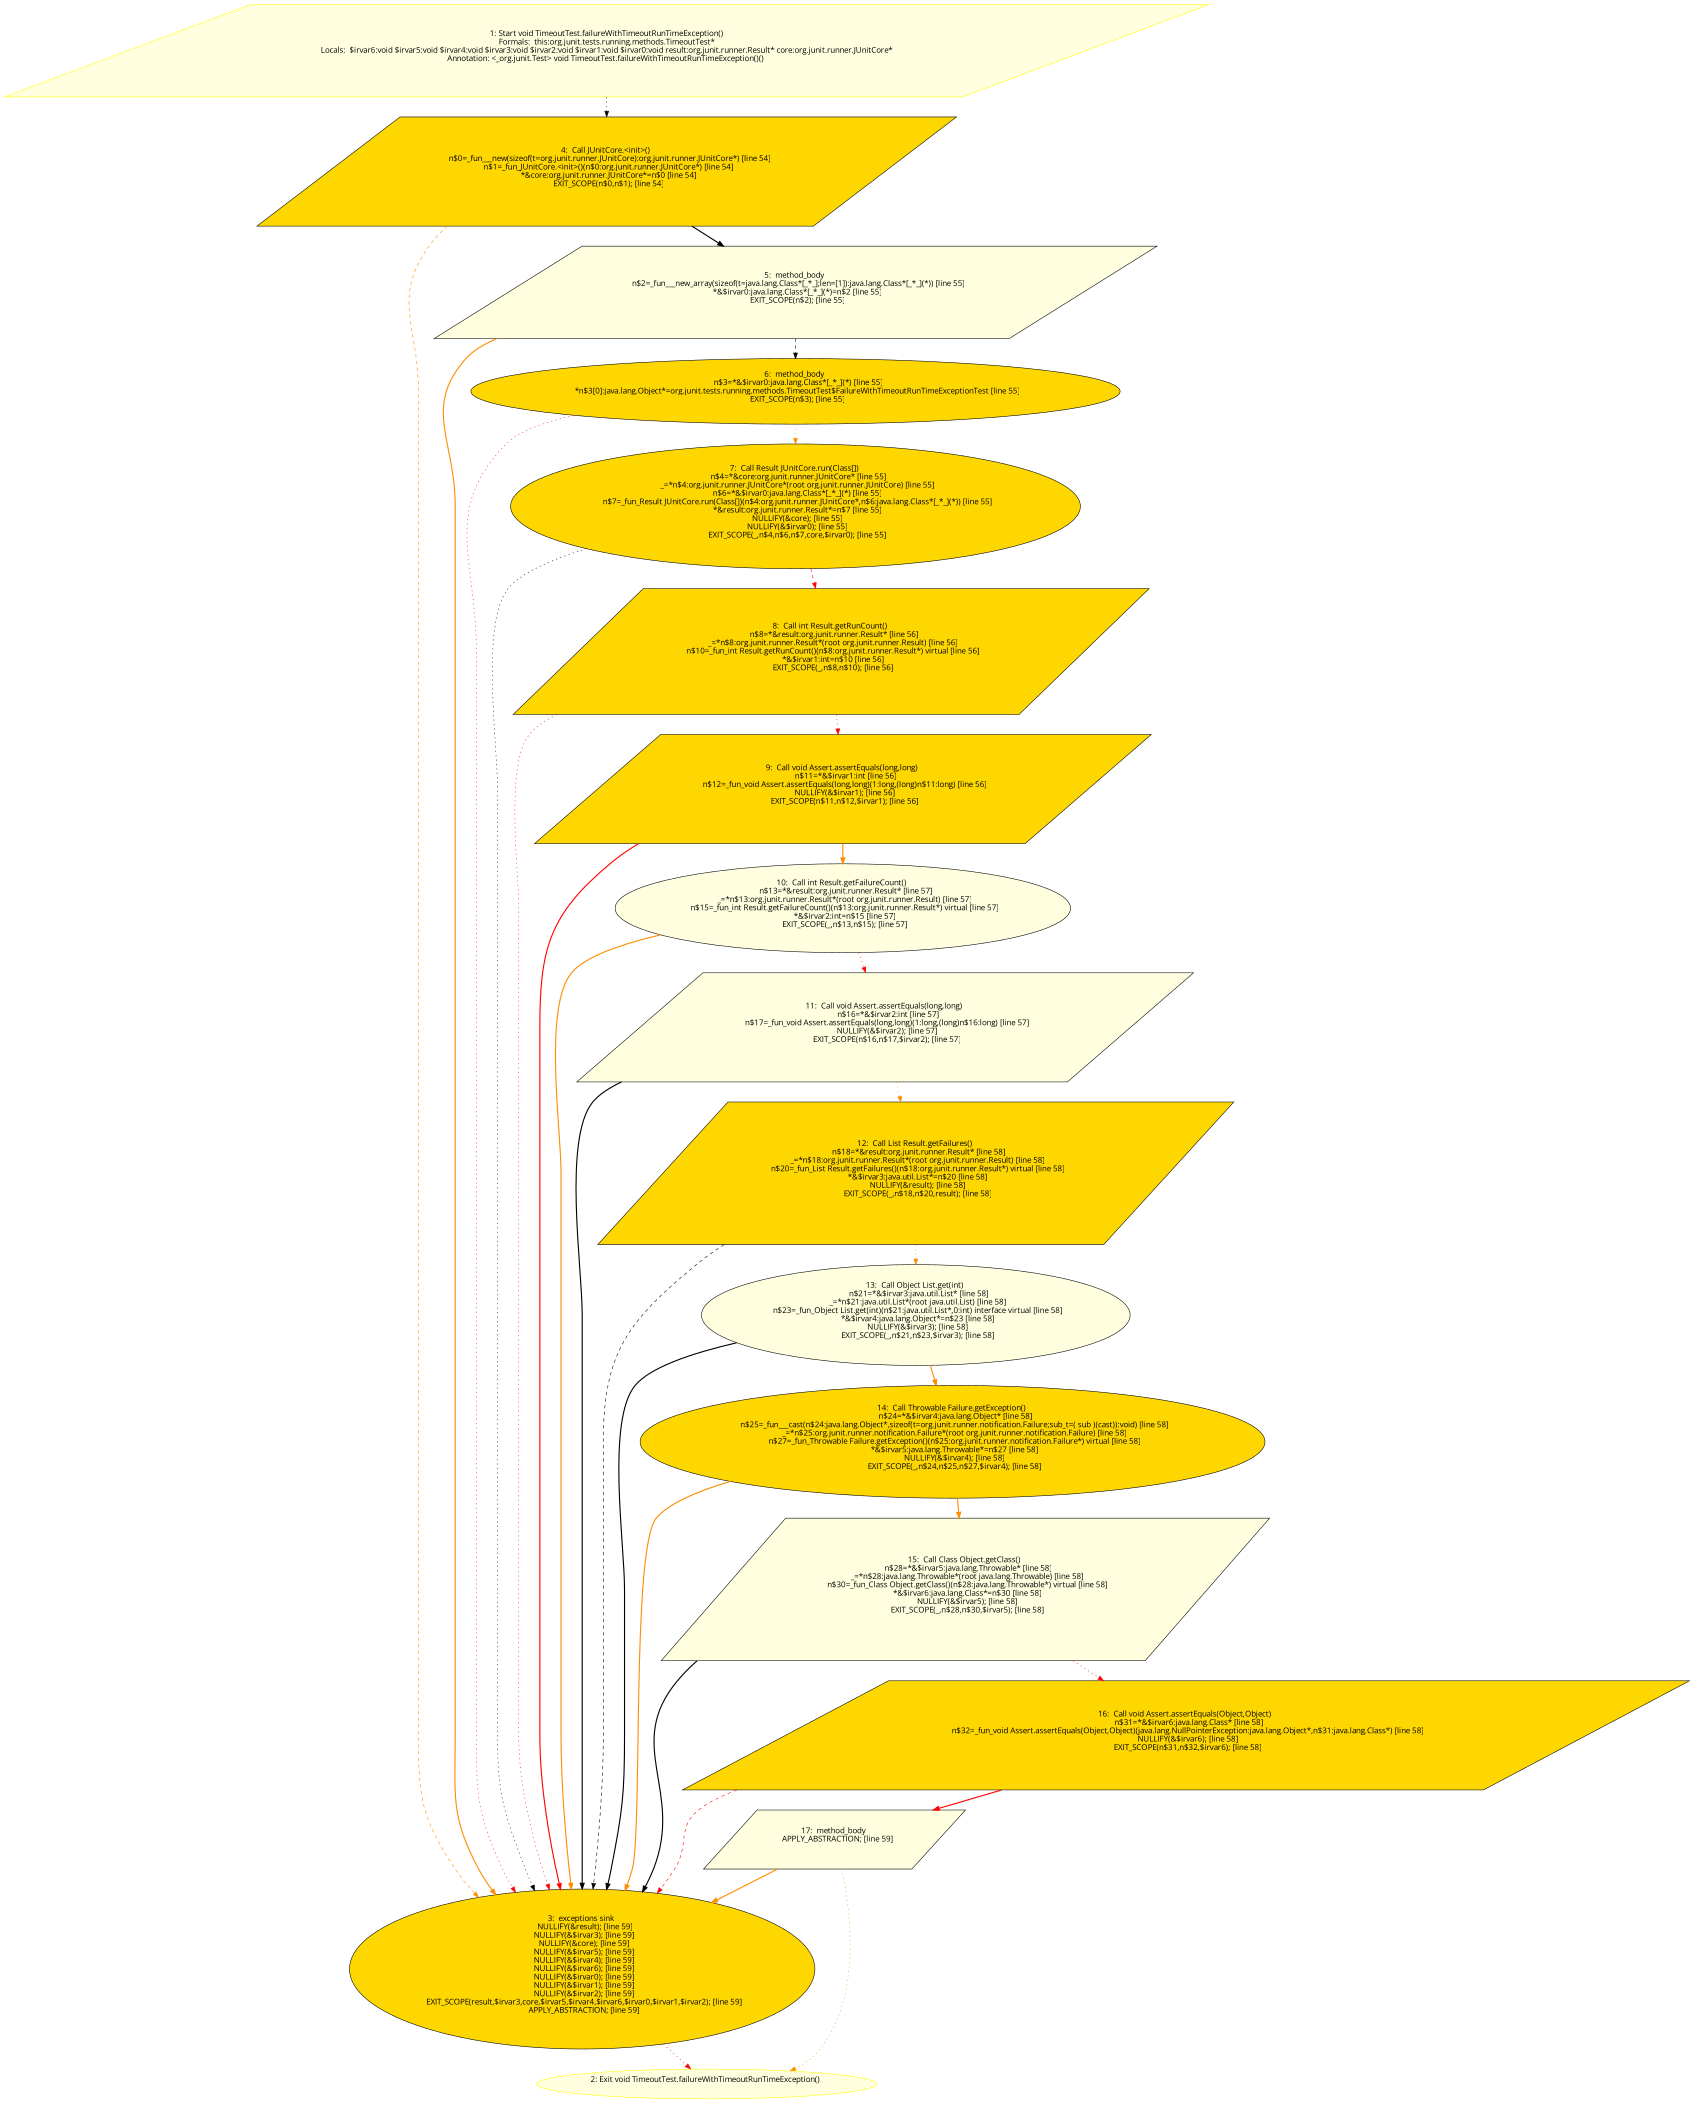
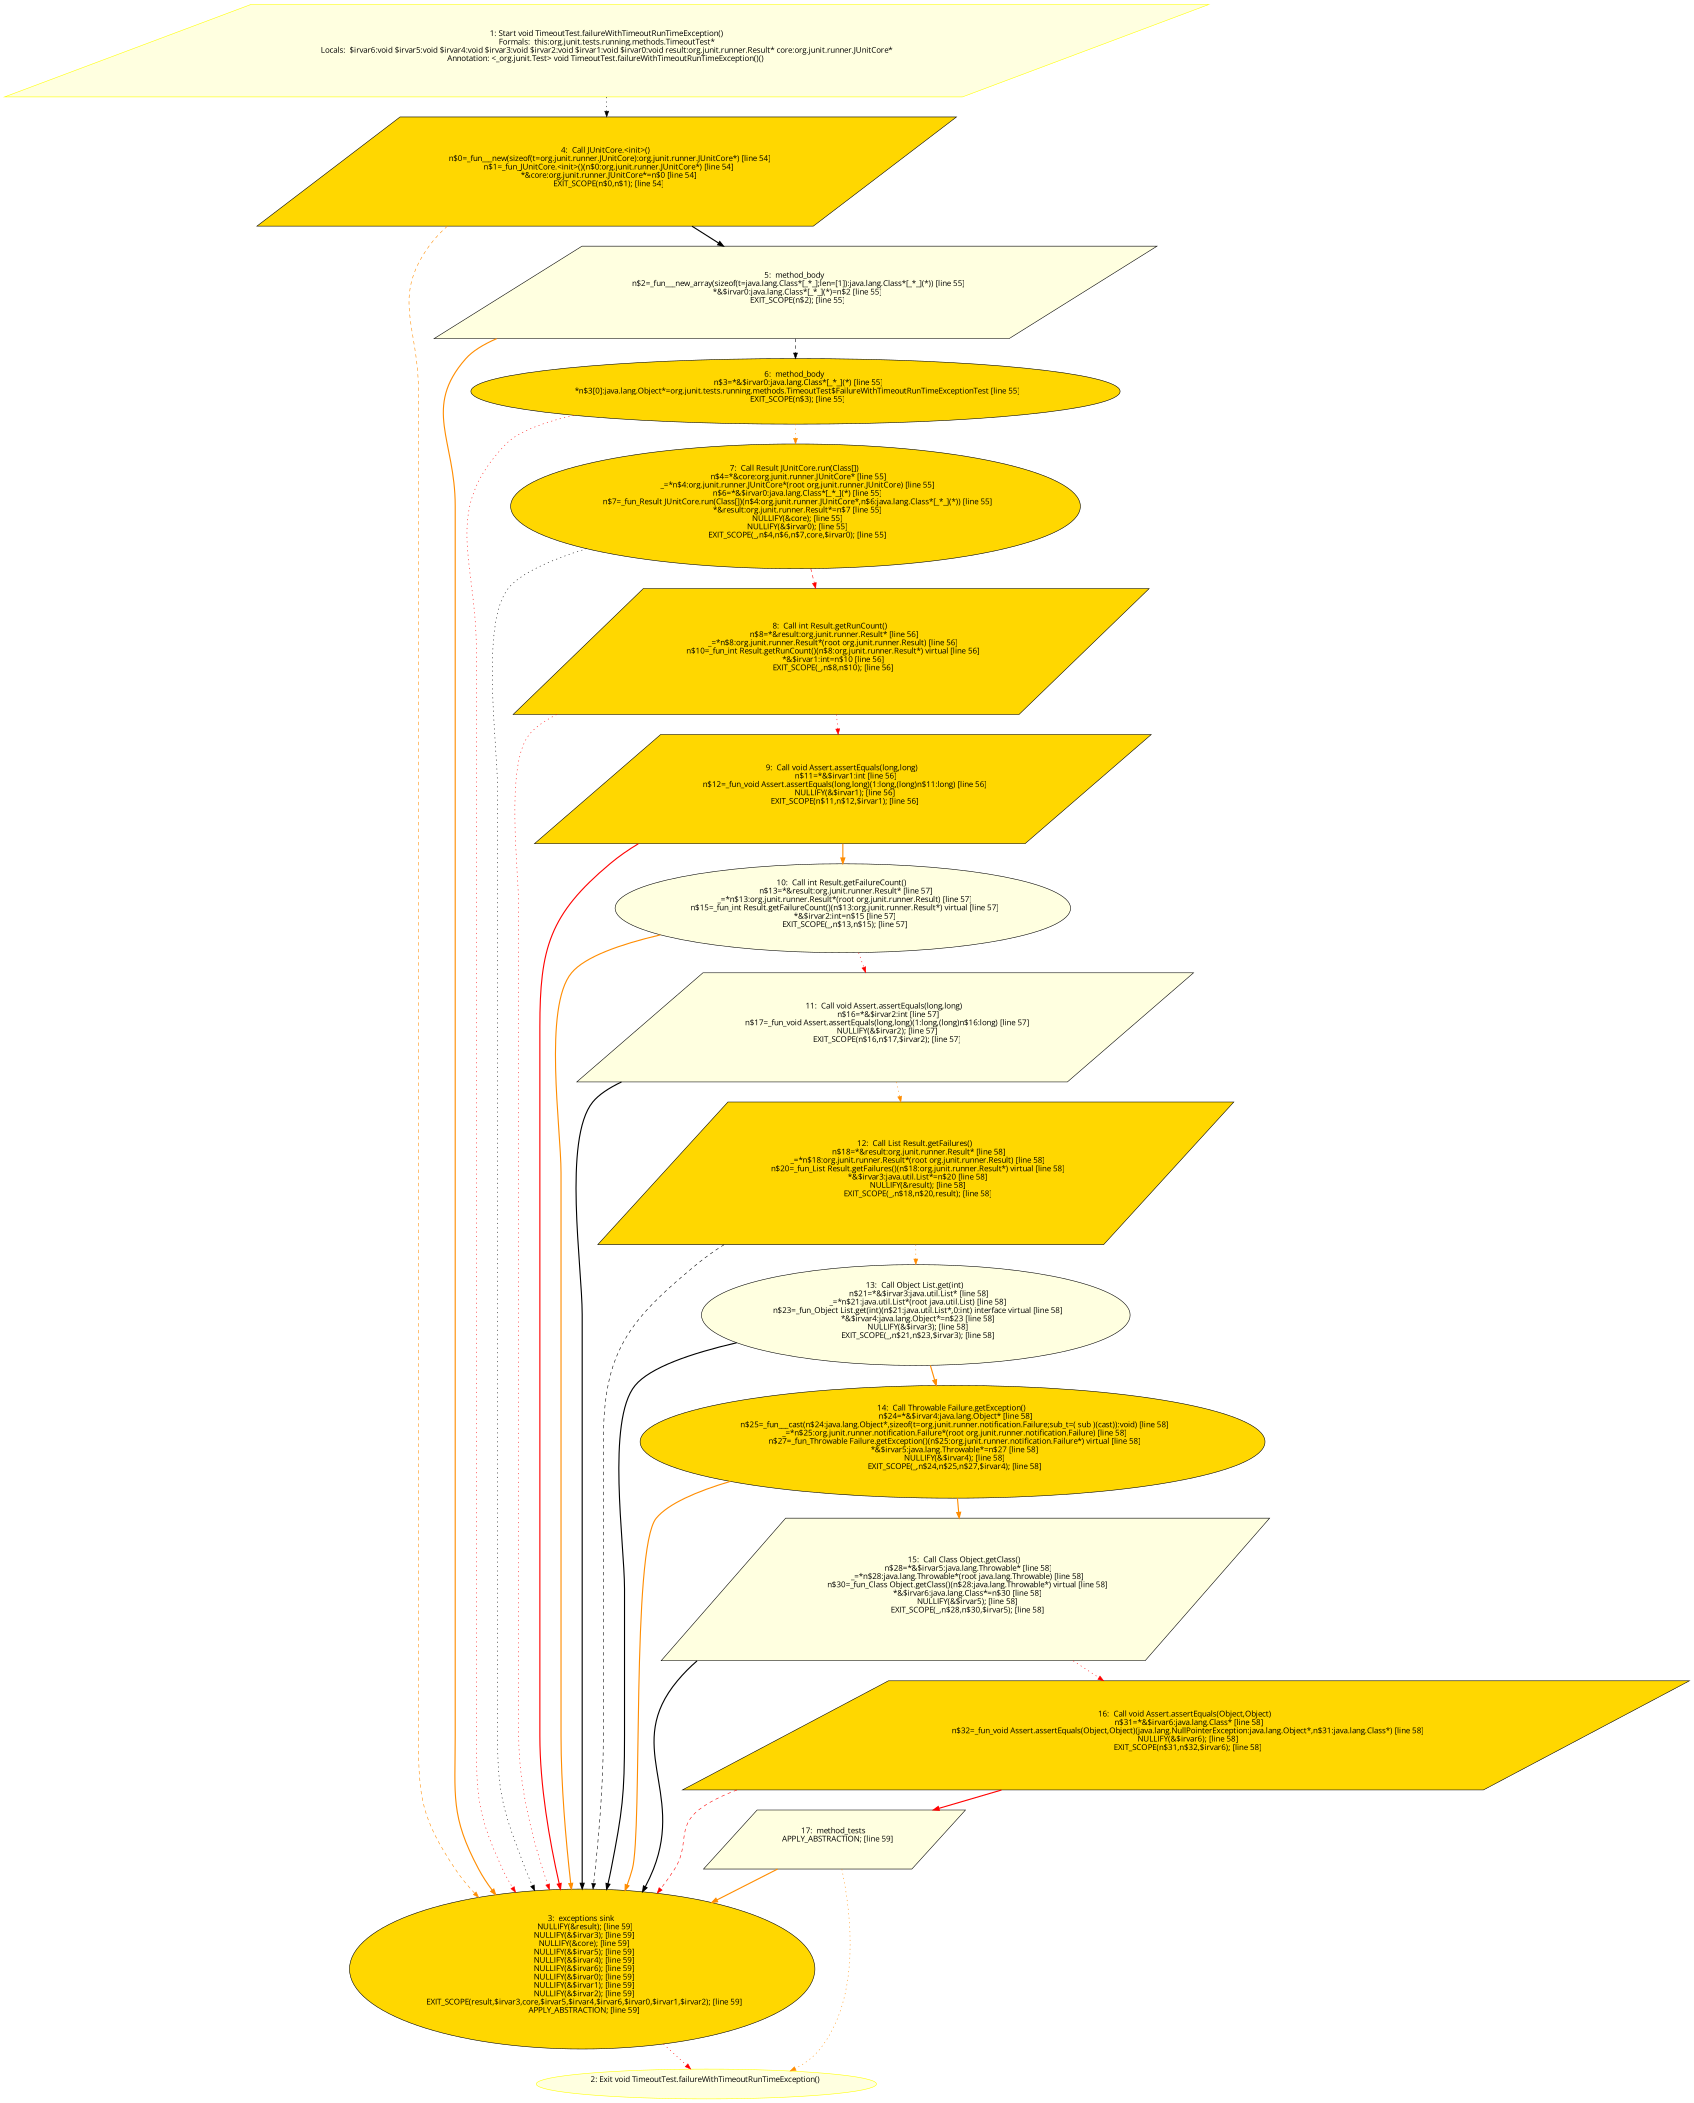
node "17:  method_body APPLY_ABSTRACTION; [line 59]": label "17:  method_body APPLY_ABSTRACTION; [line 59]" -> "17:  method_tests APPLY_ABSTRACTION; [line 59]"
